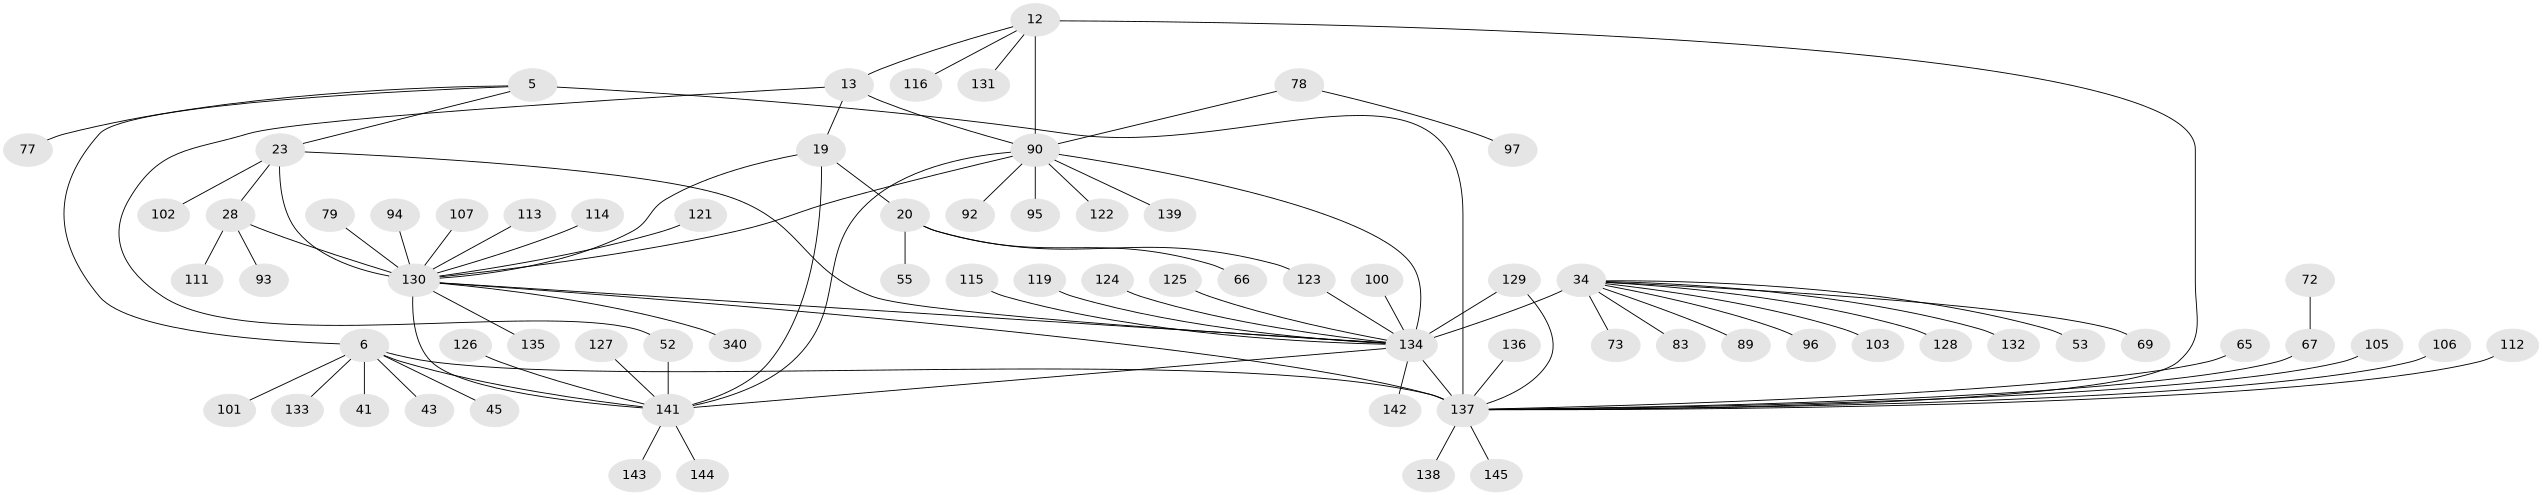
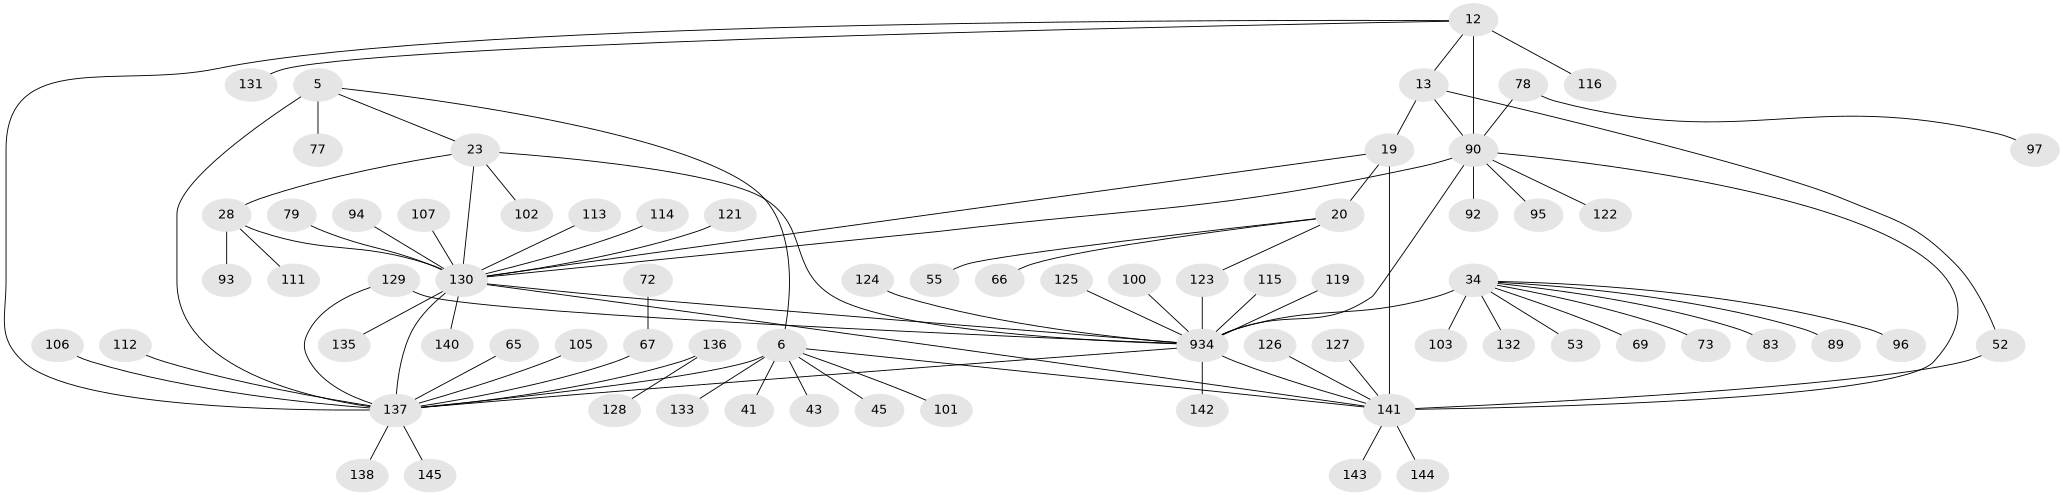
node "139": removed
edge "34" -- "128": now "136" -- "128"
node "340": label "340" -> "140"
node "134": label "134" -> "934"
